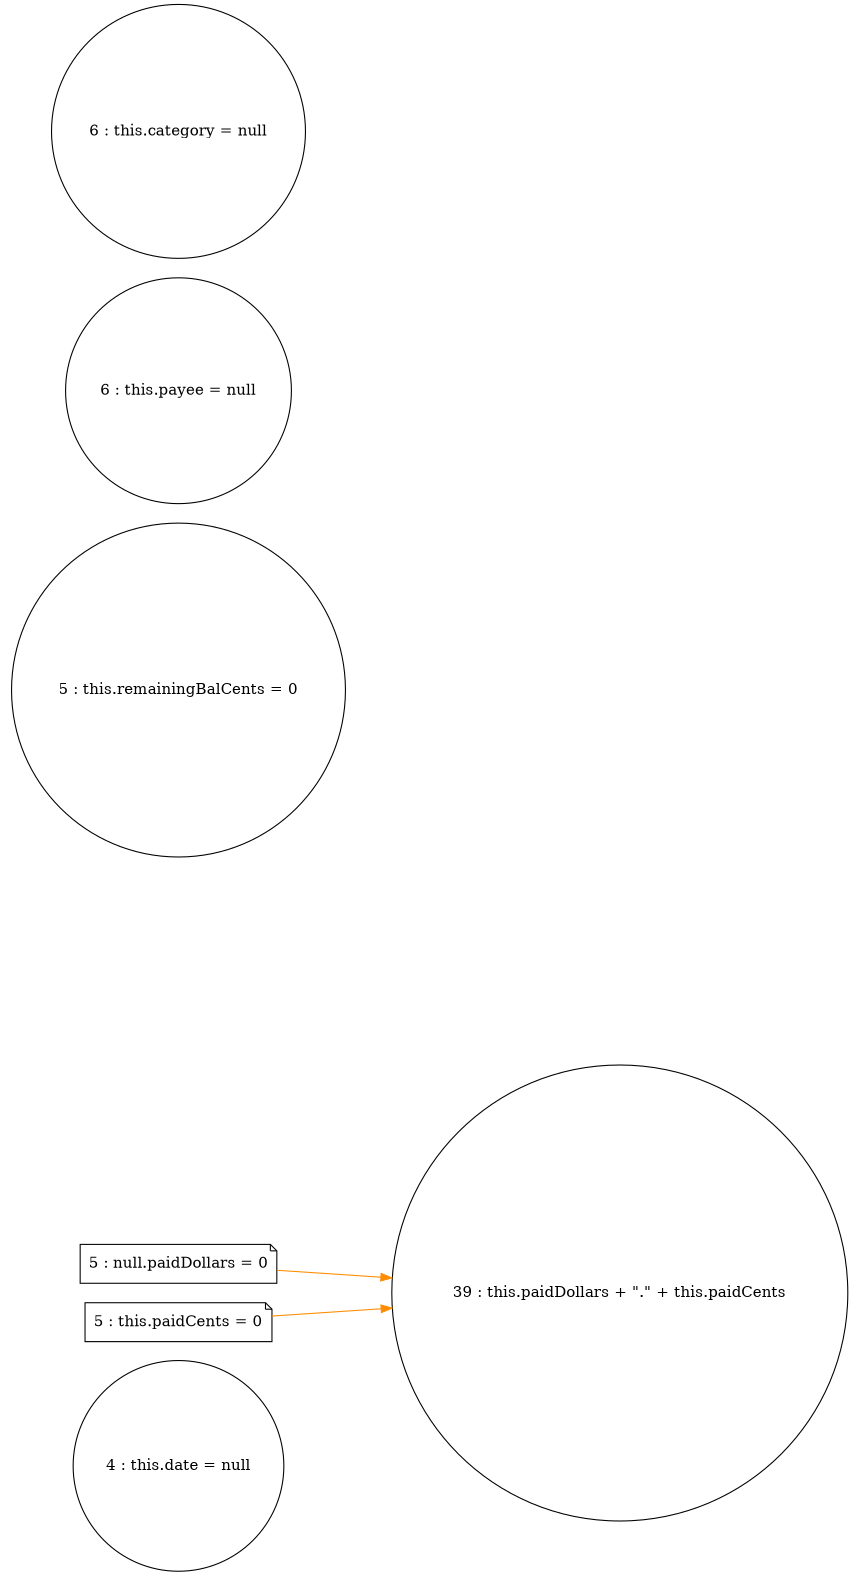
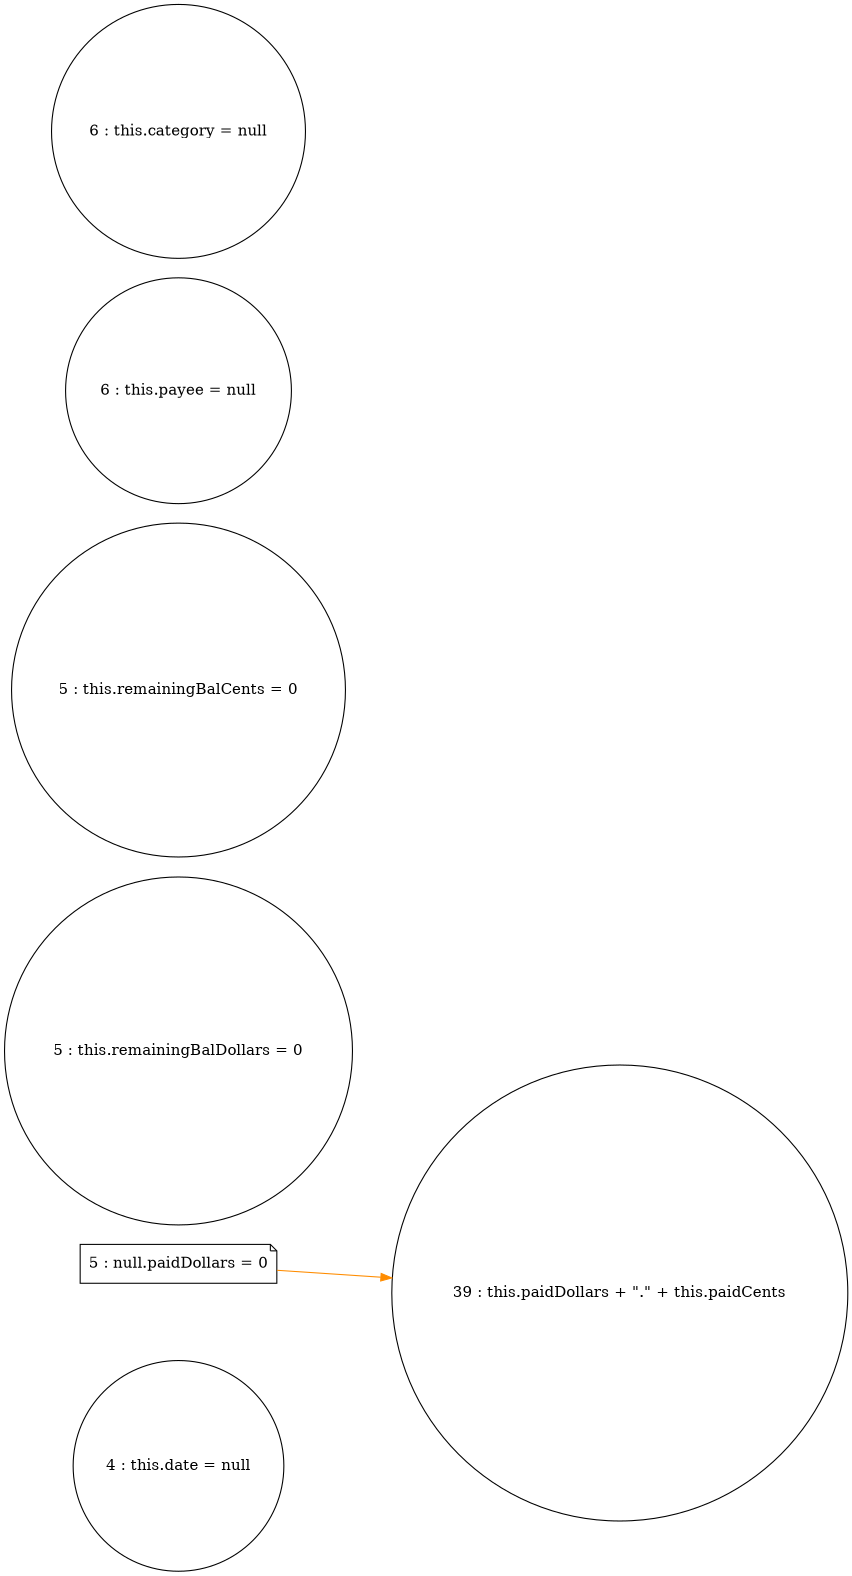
node "5 : this.remainingBalDollars = 0": added
node "5 : this.paidCents = 0": removed
